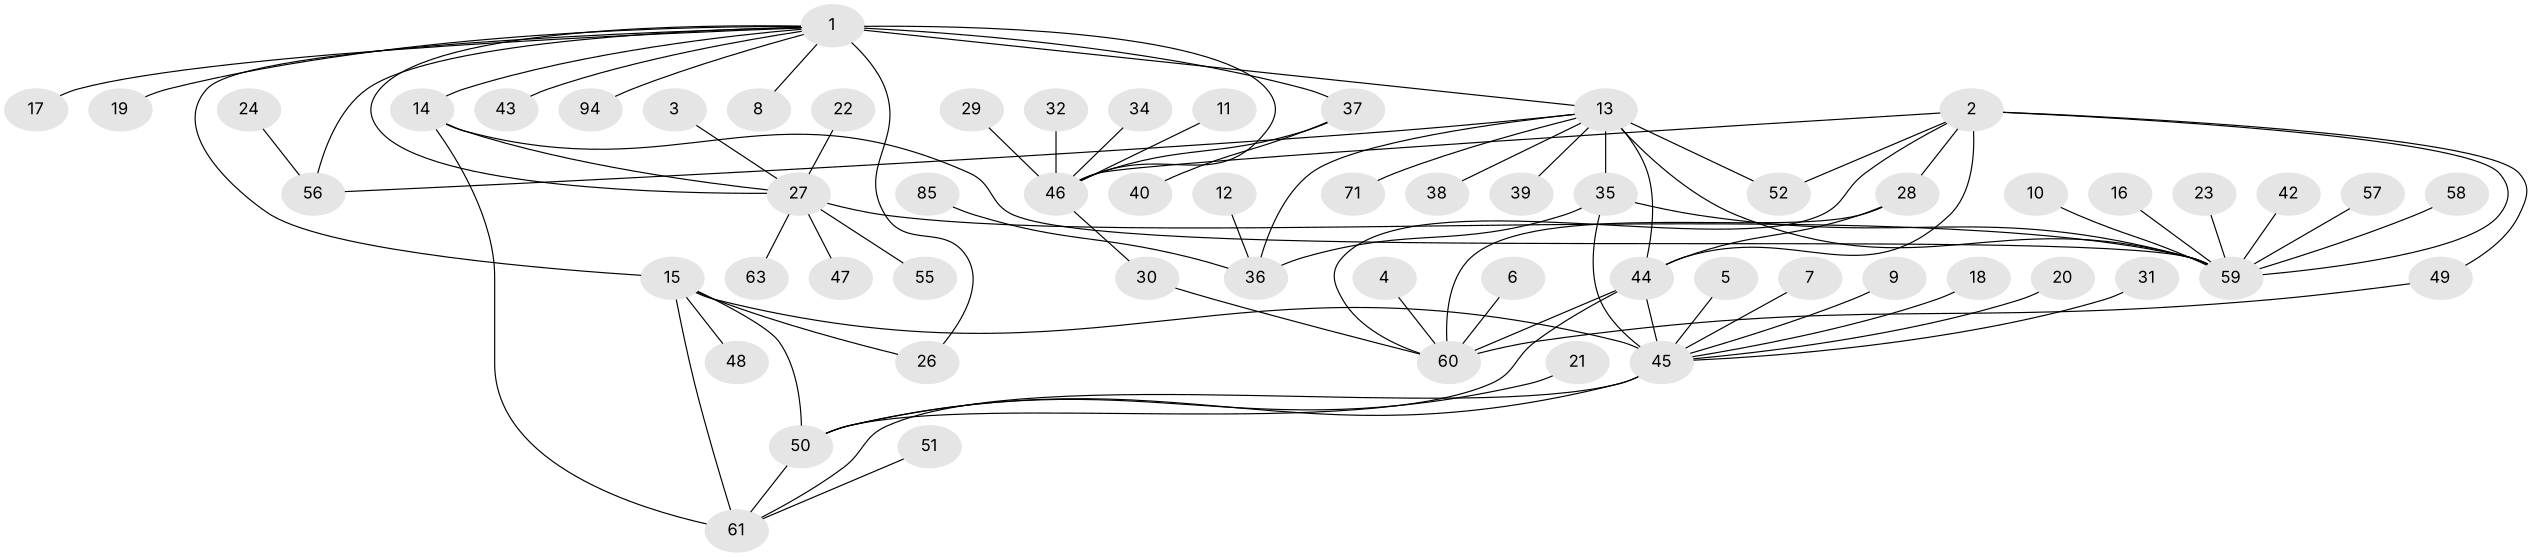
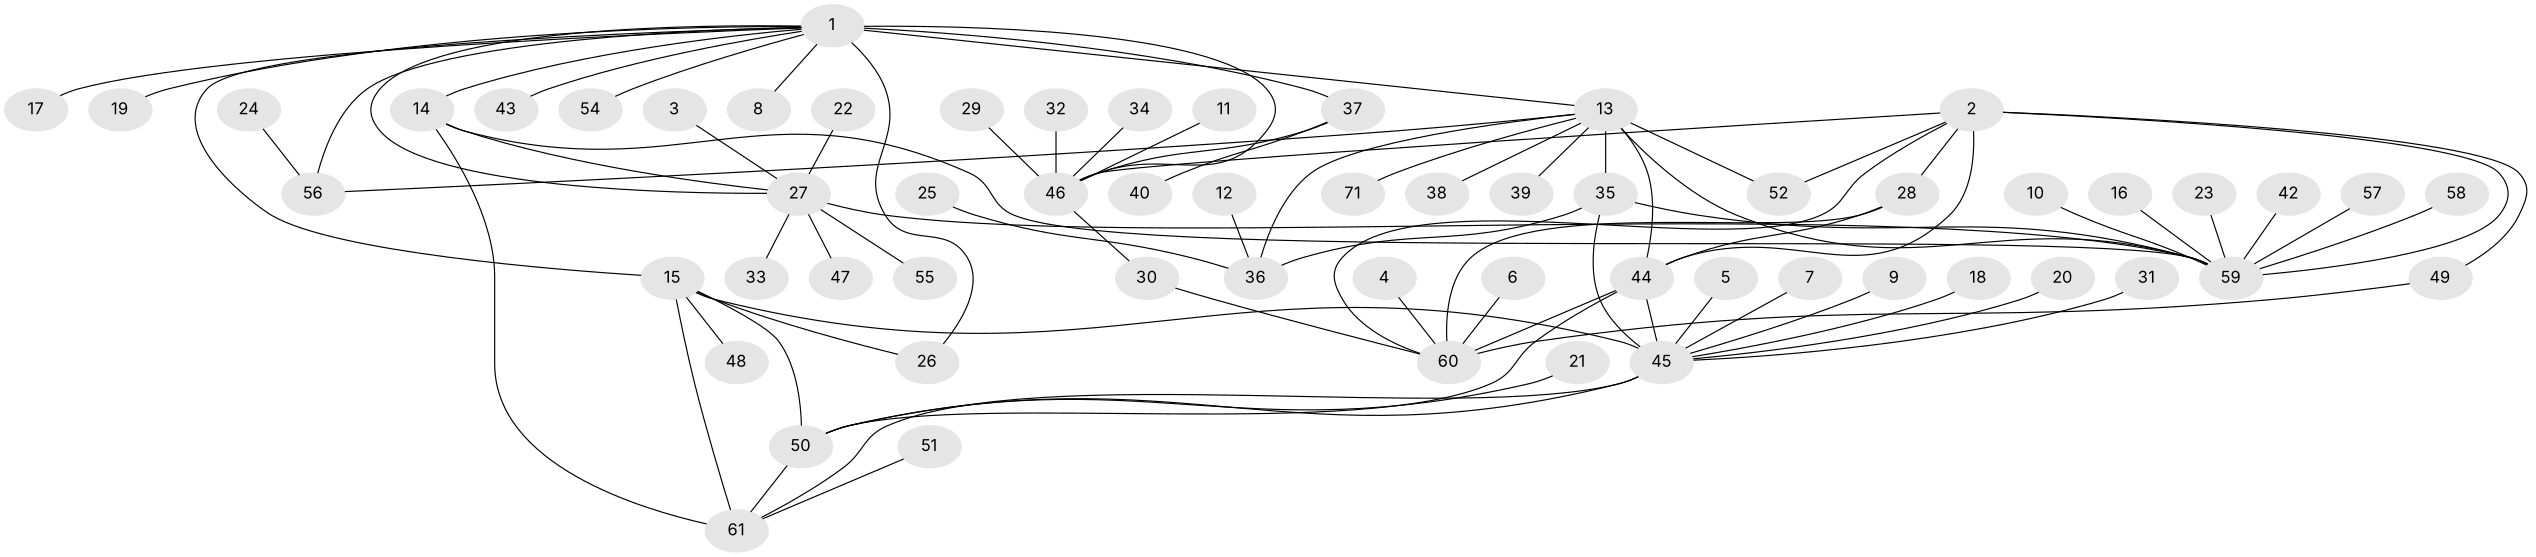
node "94": label "94" -> "54"
node "85": label "85" -> "25"
node "63": label "63" -> "33"
